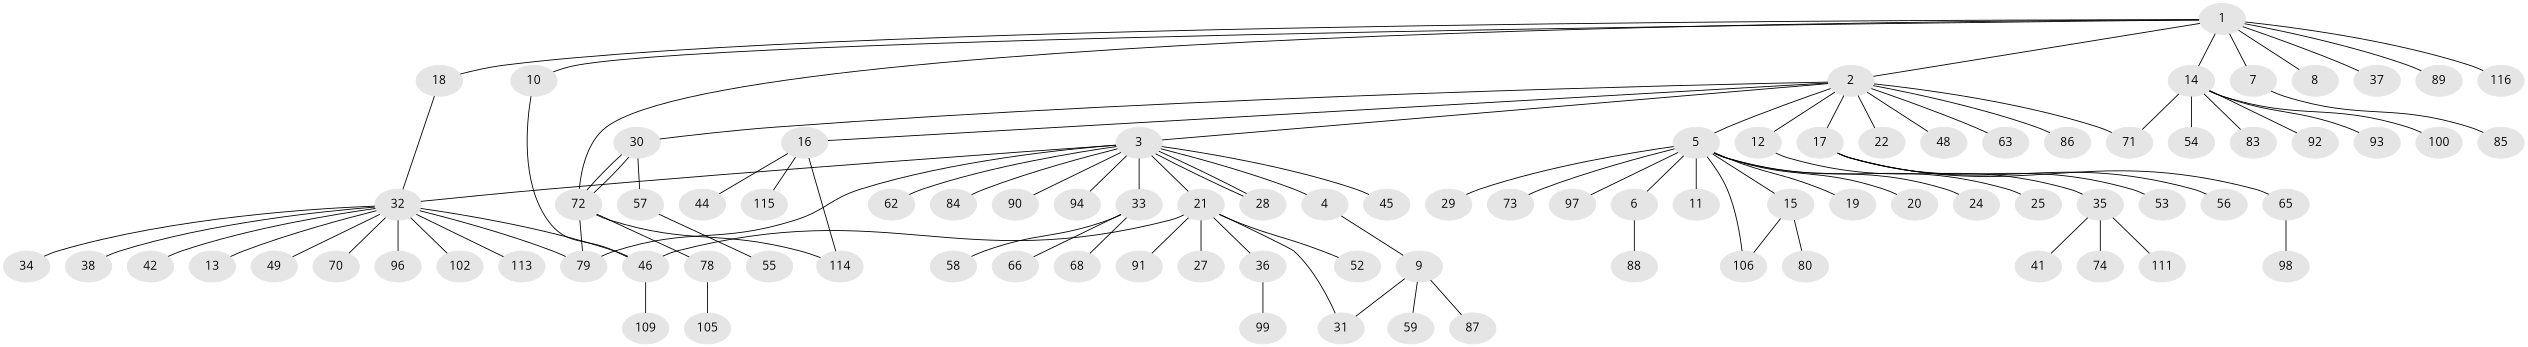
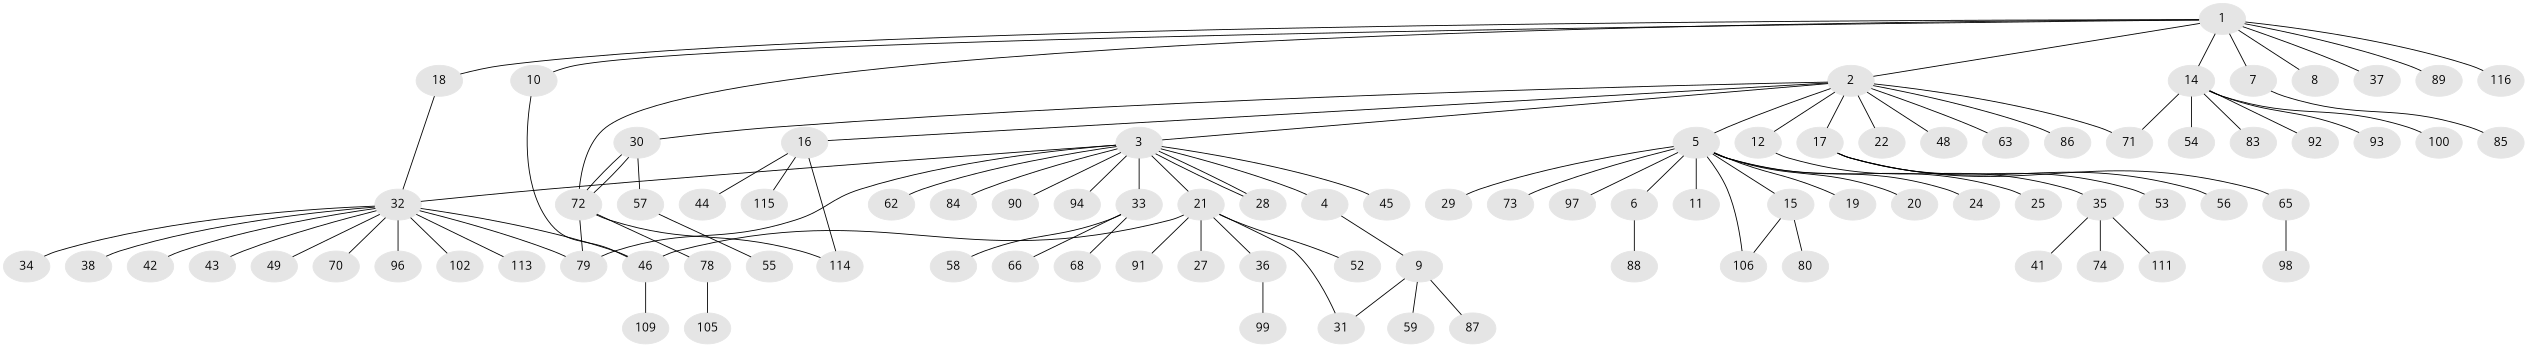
node "13": label "13" -> "43"
